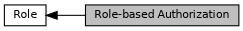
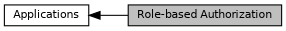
node "Role": label "Role" -> "Applications"
